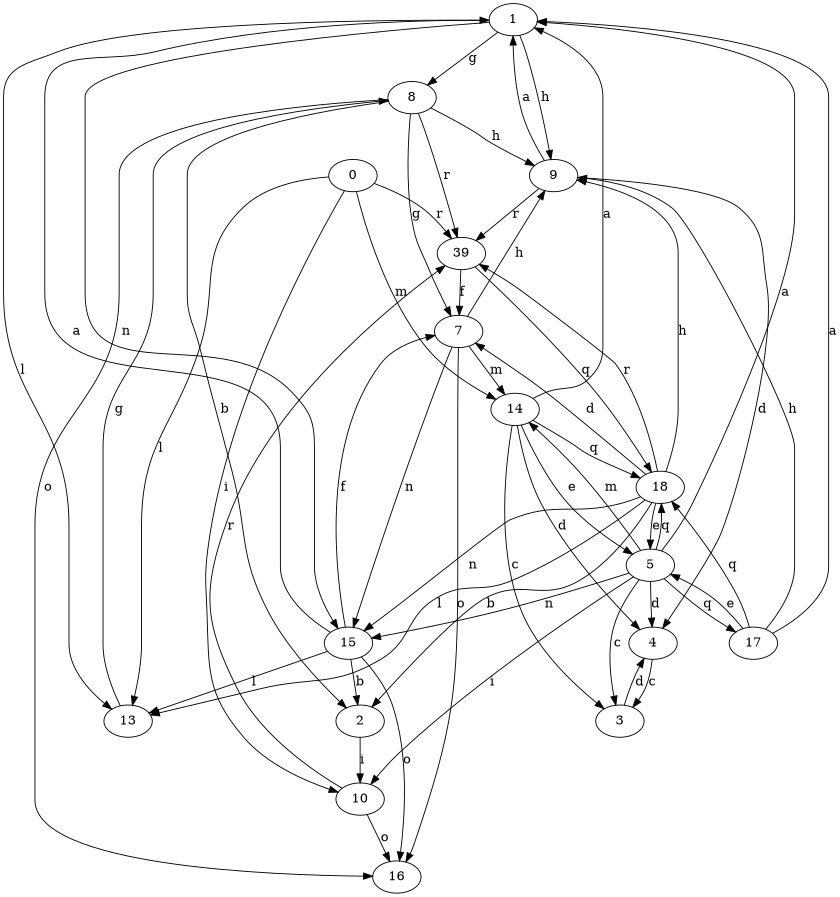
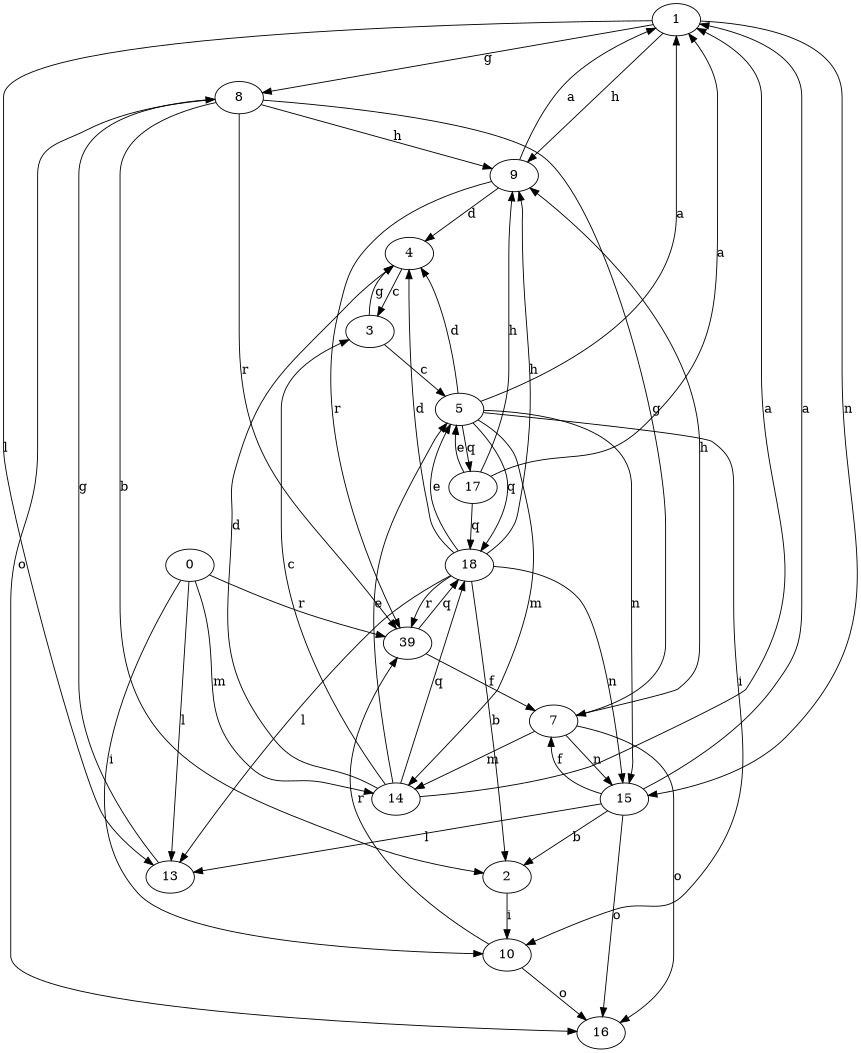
edge "18" -> "7": now "18" -> "4"
edge "5" -> "3": reversed
edge "3" -> "4": label "d" -> "g"
